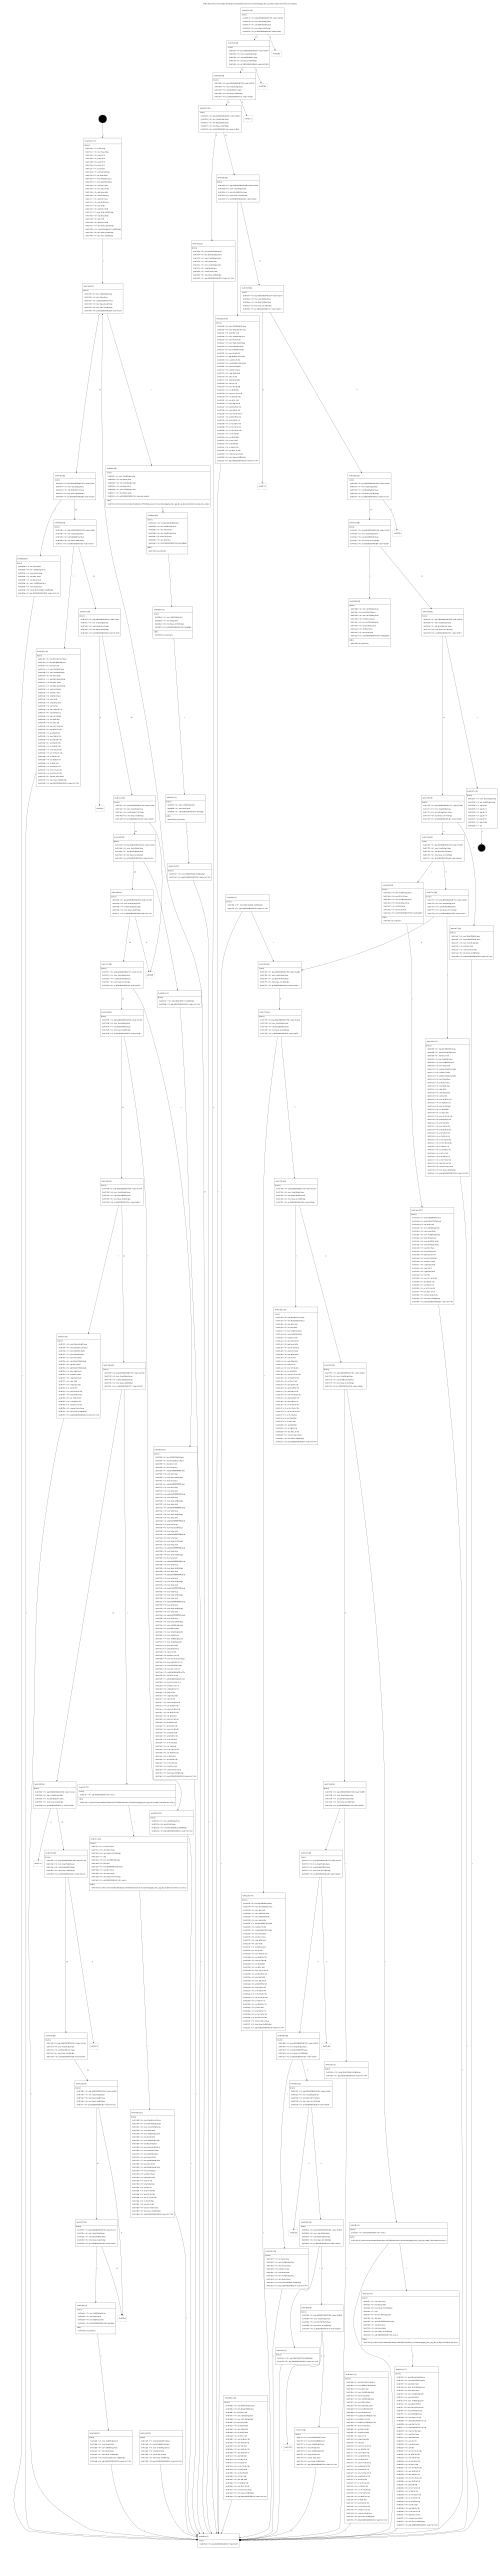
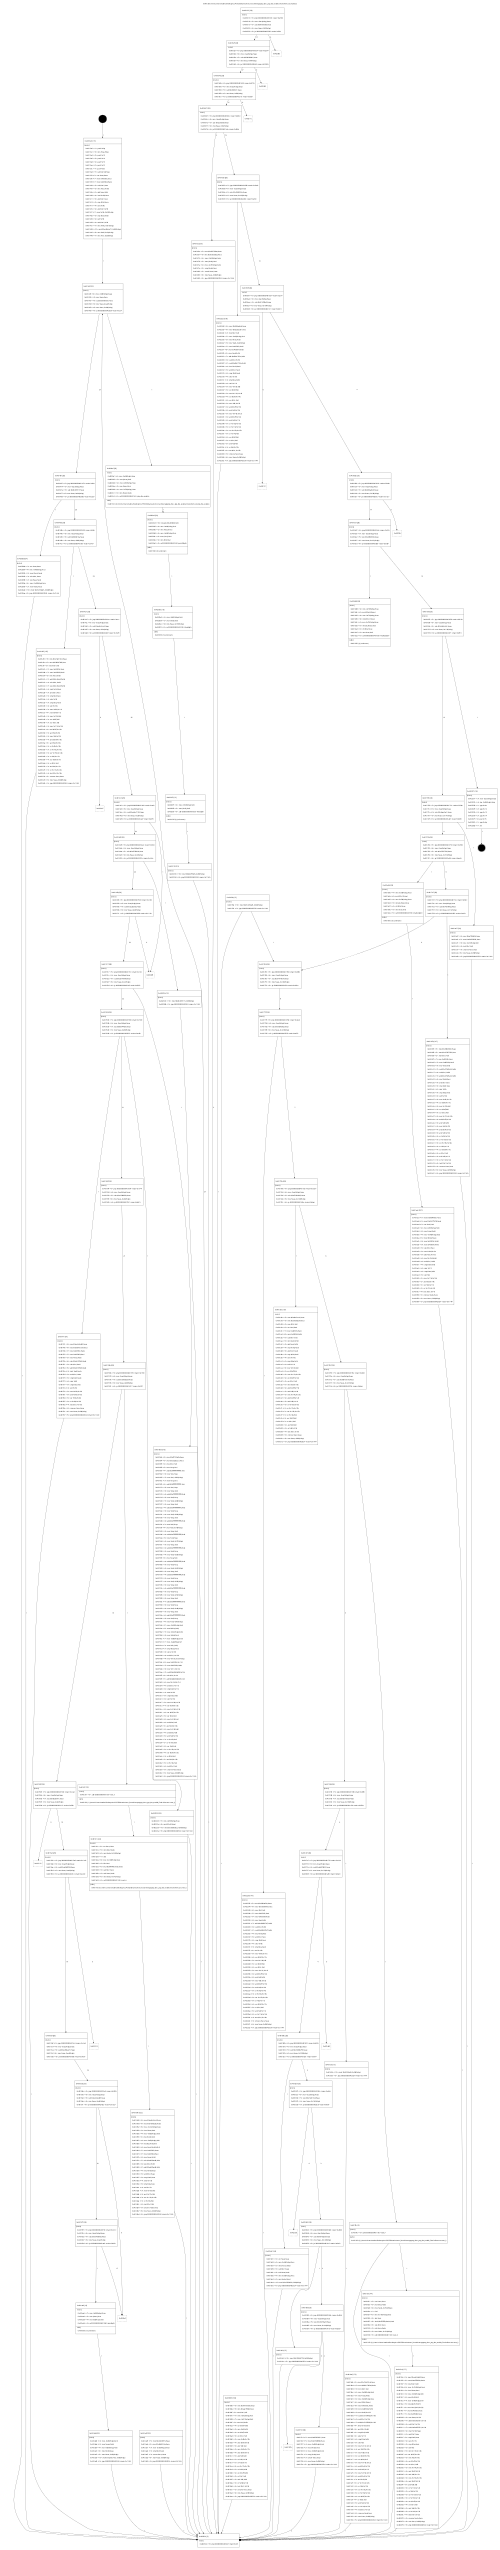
edge "0x40154f [28]" -> "0x401f41 [91]": now "0x401533 [28]" -> "0x401f41 [91]"
